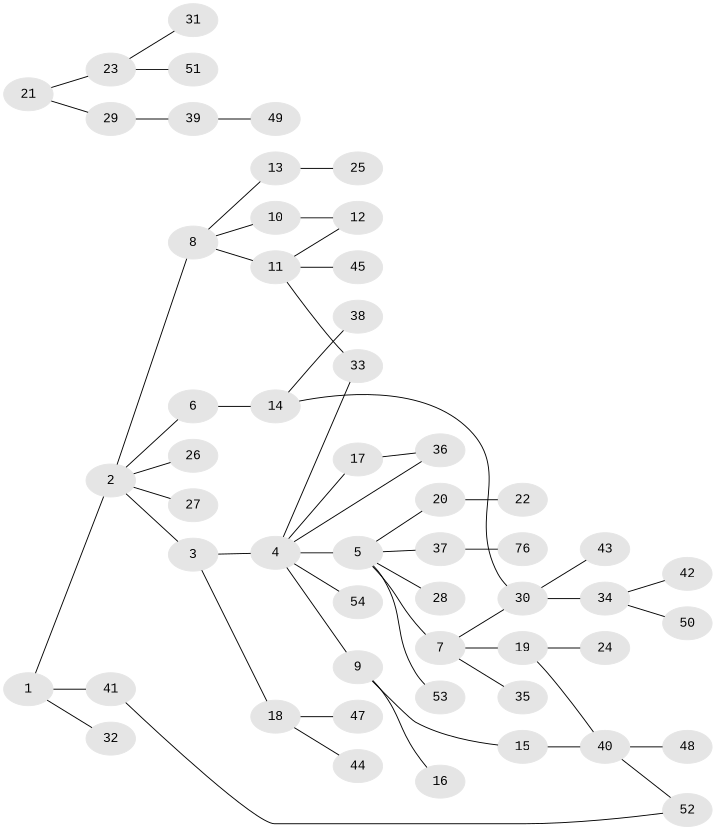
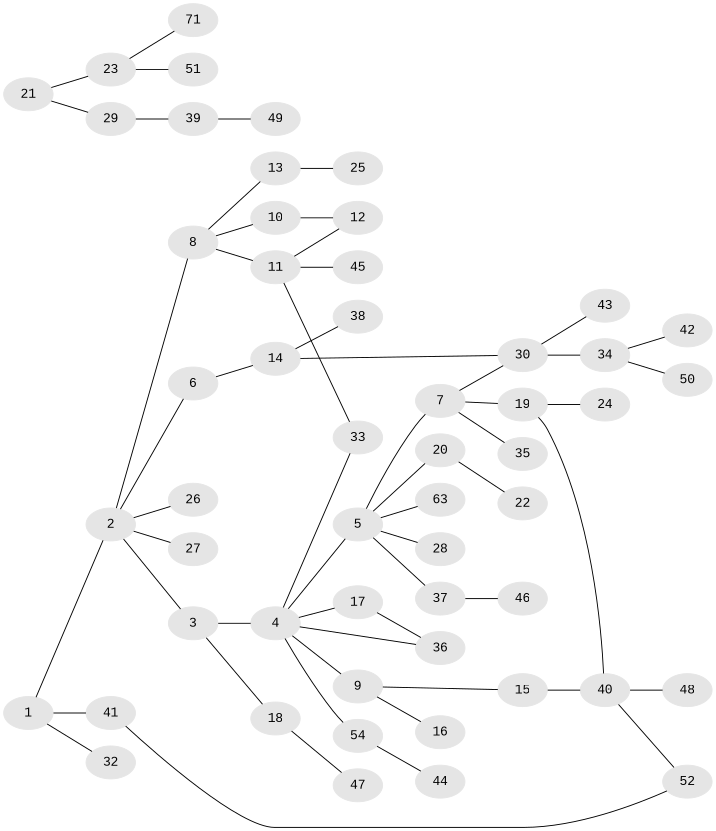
node "31": label "31" -> "71"
node "76": label "76" -> "46"
node "53": label "53" -> "63"
edge "18" -- "44": now "54" -- "44"
